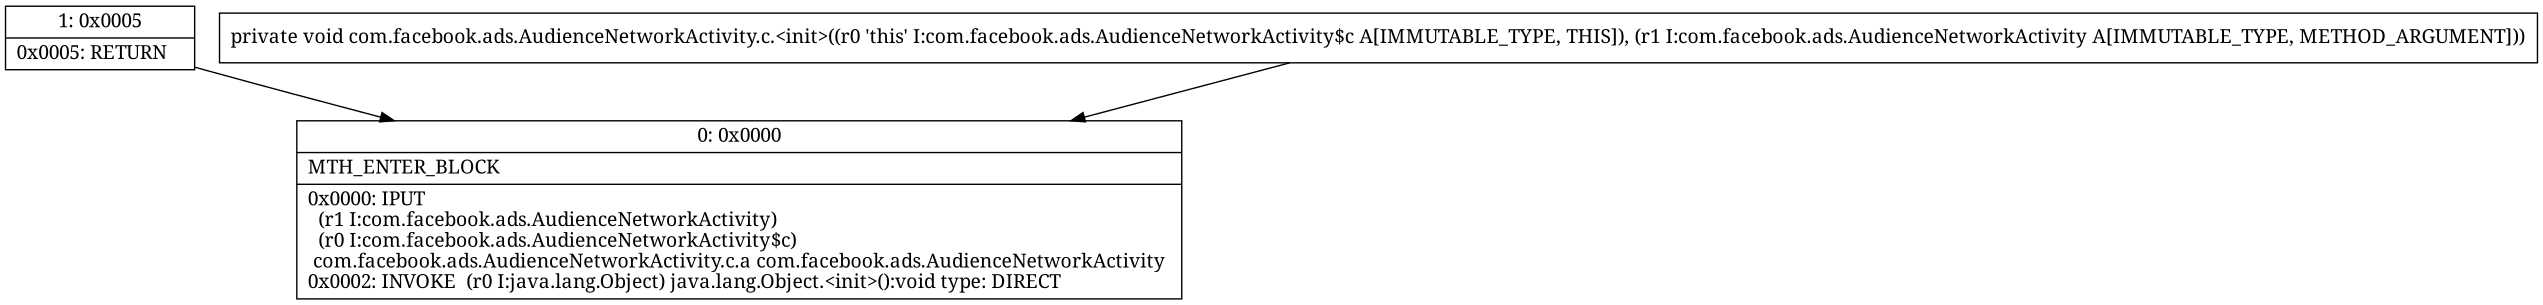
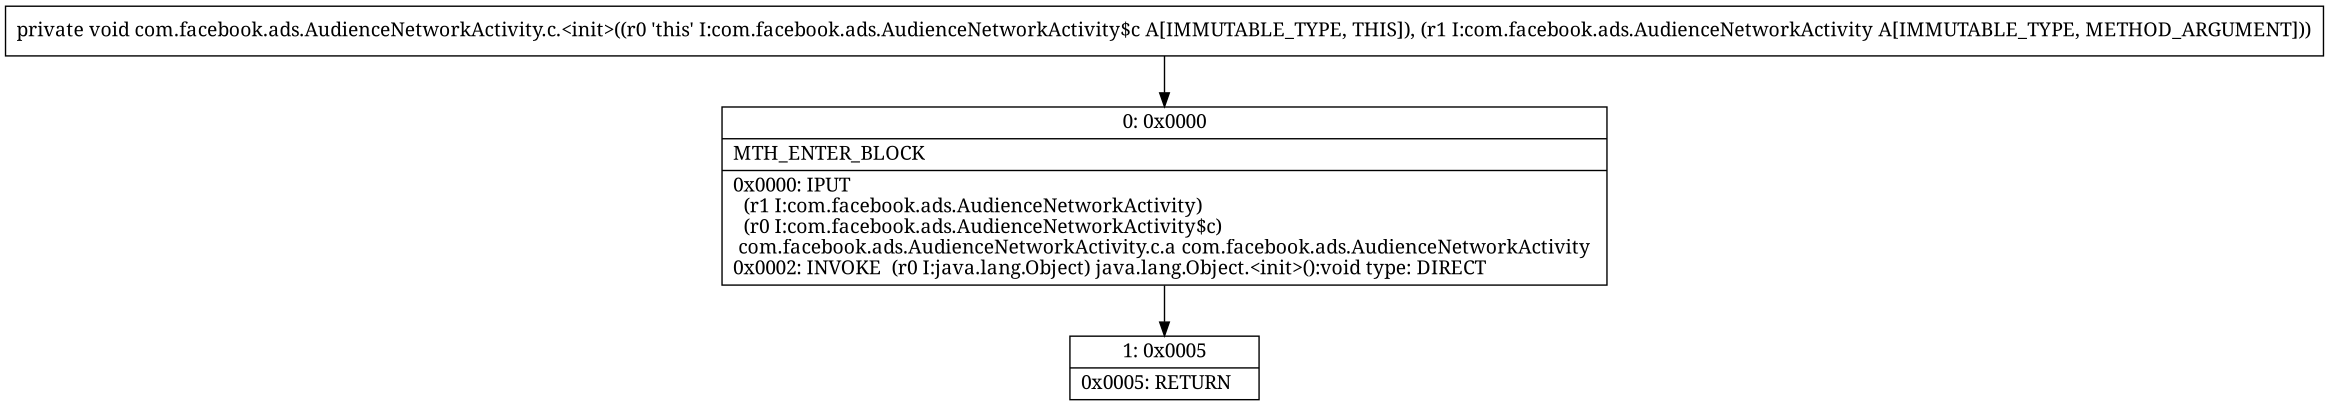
edge "1: 0x0005" -> "0: 0x0000": reversed
